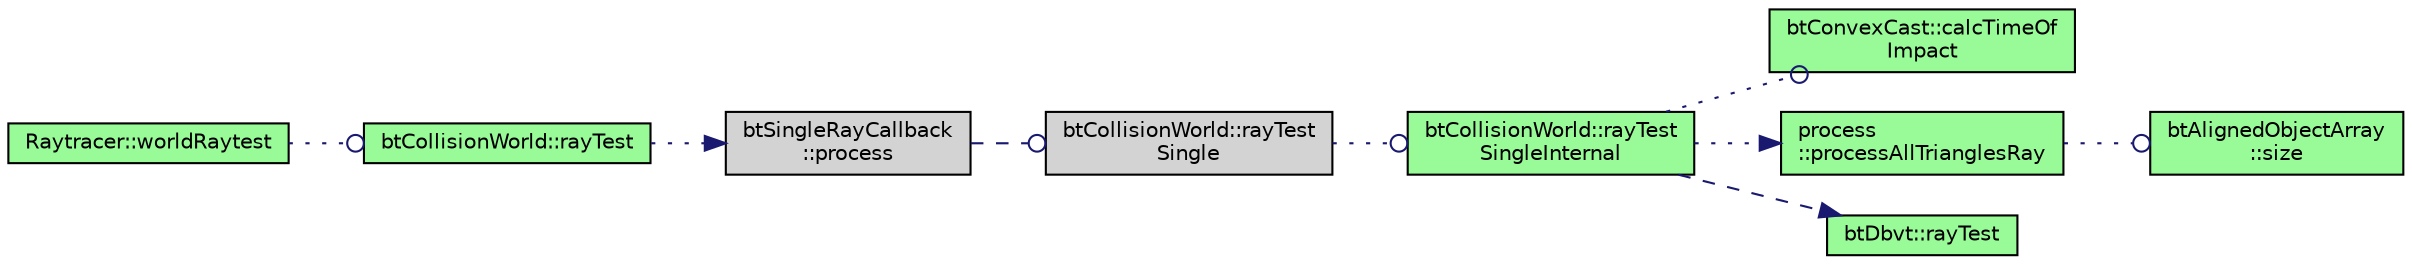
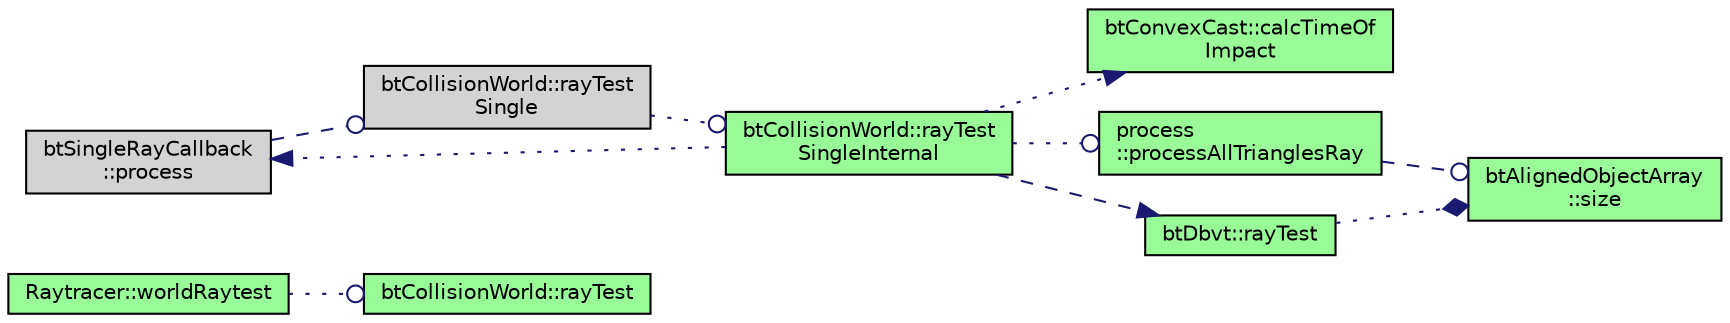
edge "btCollisionWorld::rayTest SingleInternal" -> "btConvexCast::calcTimeOf Impact": arrowhead odot -> normal
edge "btCollisionWorld::rayTest" -> "btSingleRayCallback ::process": now "btCollisionWorld::rayTest SingleInternal" -> "btSingleRayCallback ::process"
edge "btCollisionWorld::rayTest SingleInternal" -> "process ::processAllTrianglesRay": arrowhead normal -> odot
edge "process ::processAllTrianglesRay" -> "btAlignedObjectArray ::size": style dotted -> dashed
edge "btDbvt::rayTest" -> "btAlignedObjectArray ::size": added
